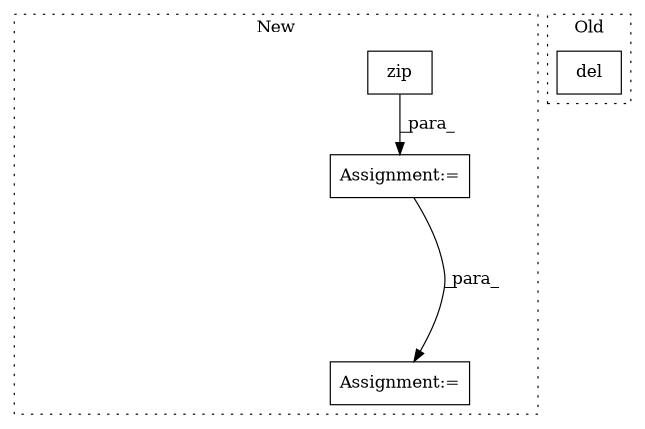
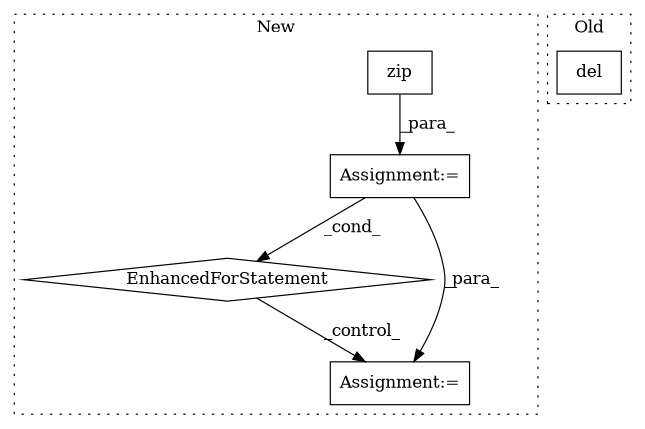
node "EnhancedForStatement": added
